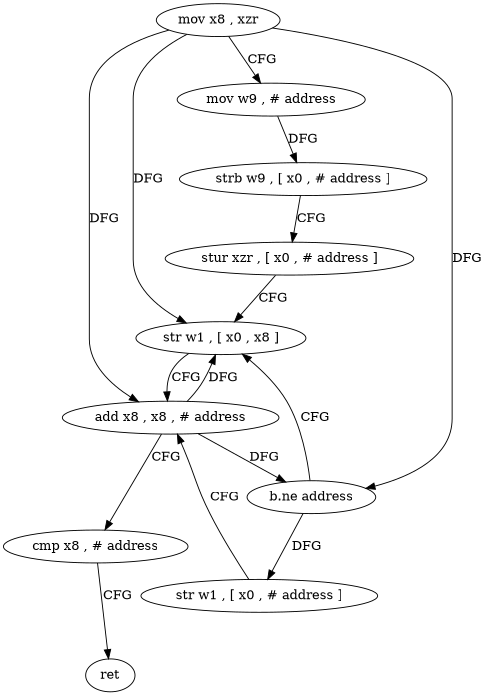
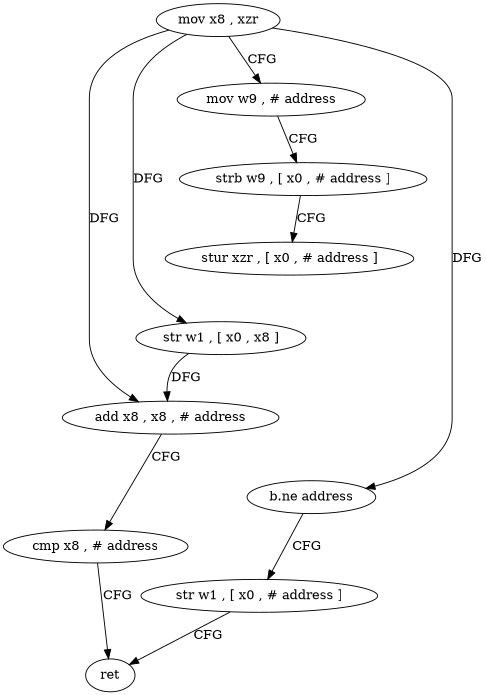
edge "mov w9 , # address" -> "strb w9 , [ x0 , # address ]": label "DFG" -> "CFG"
edge "stur xzr , [ x0 , # address ]" -> "str w1 , [ x0 , x8 ]": removed, label "CFG"
edge "str w1 , [ x0 , x8 ]" -> "add x8 , x8 , # address": label "CFG" -> "DFG"
edge "add x8 , x8 , # address" -> "str w1 , [ x0 , x8 ]": removed, label "DFG"
edge "b.ne address" -> "str w1 , [ x0 , x8 ]": removed, label "CFG"
edge "add x8 , x8 , # address" -> "b.ne address": removed, label "DFG"
edge "str w1 , [ x0 , # address ]" -> "add x8 , x8 , # address": now "str w1 , [ x0 , # address ]" -> "ret"
edge "b.ne address" -> "str w1 , [ x0 , # address ]": label "DFG" -> "CFG"
